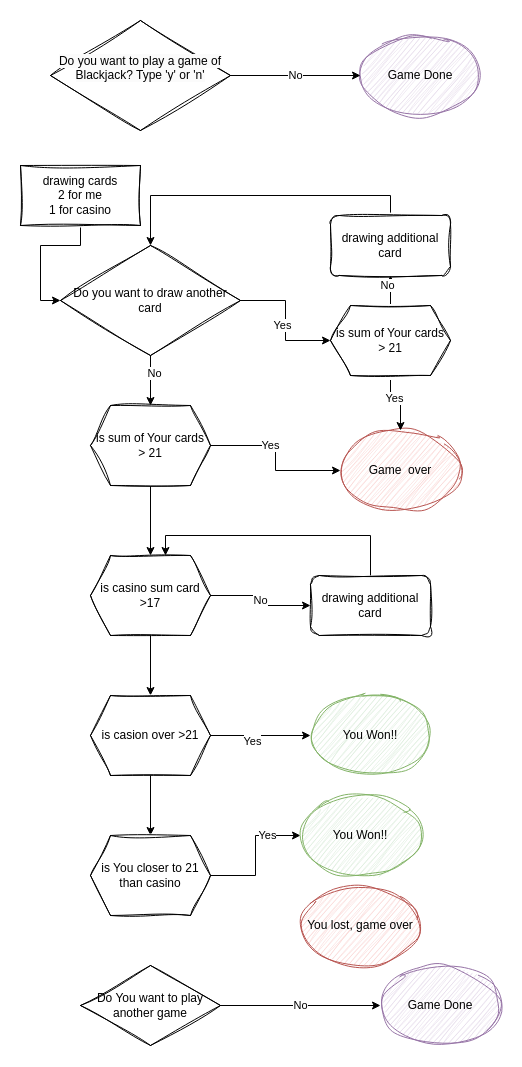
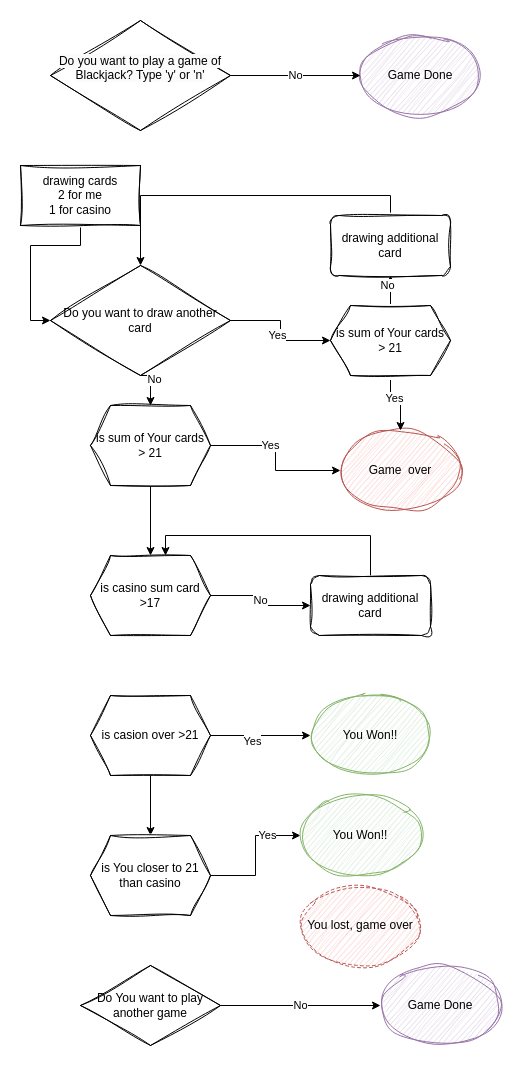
node "Do you want to draw another card": moved (151, 301) -> (141, 321)
edge "is casino sum card >17" -> "is casion over >21": removed
node "You lost, game over": style solid -> dashed
